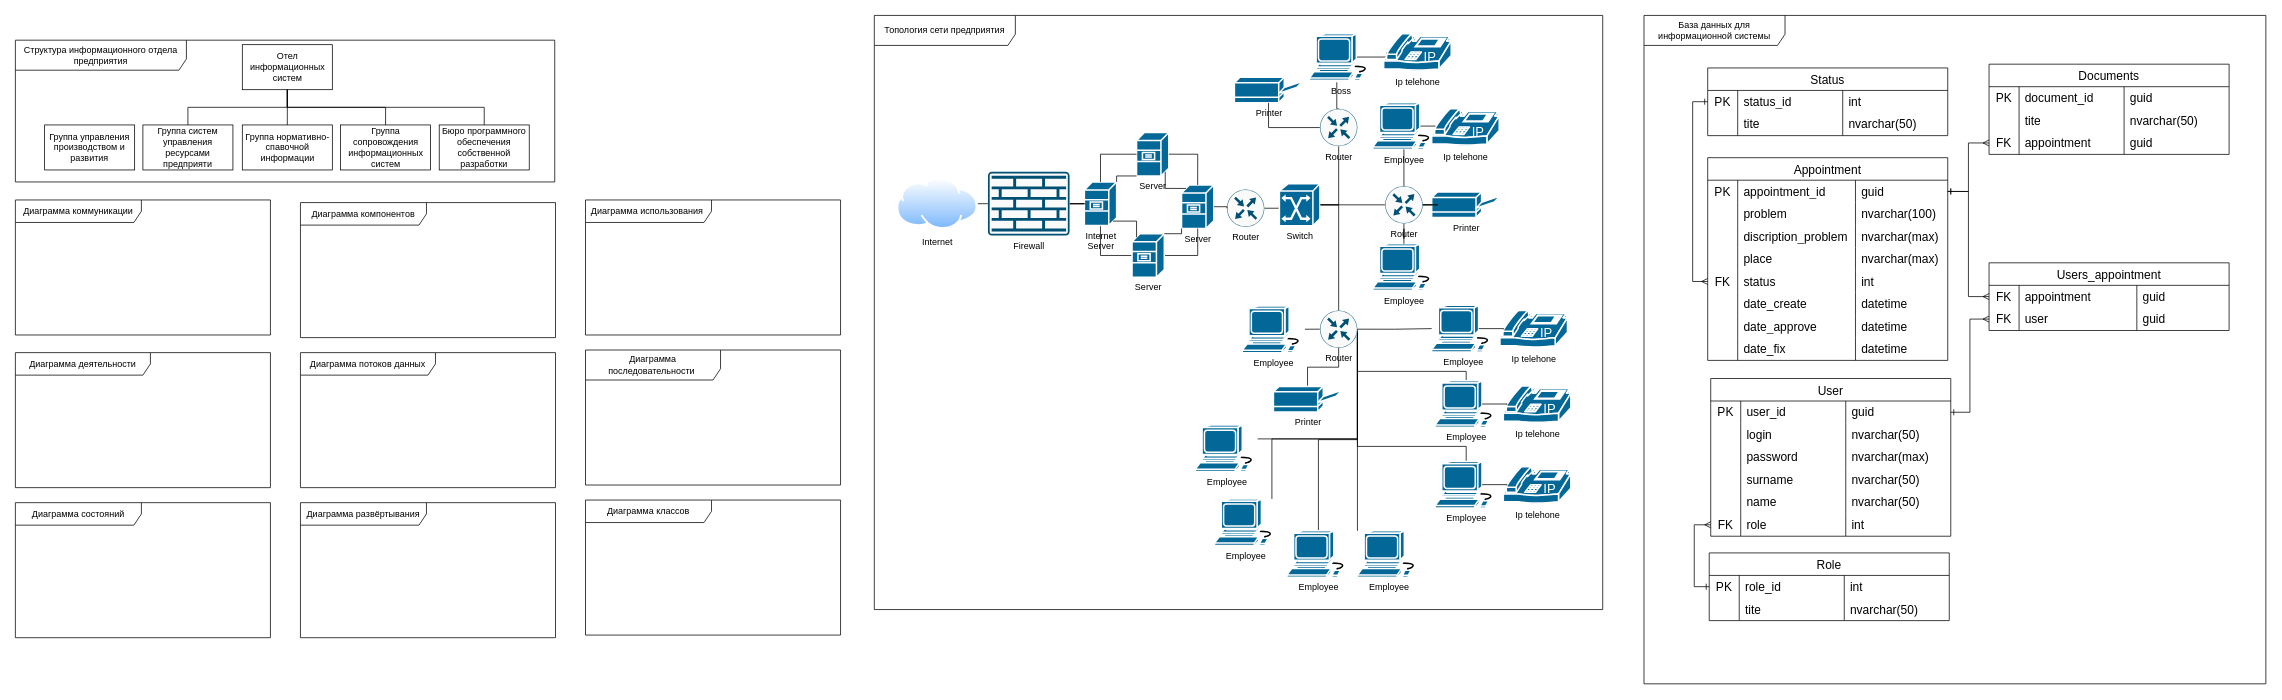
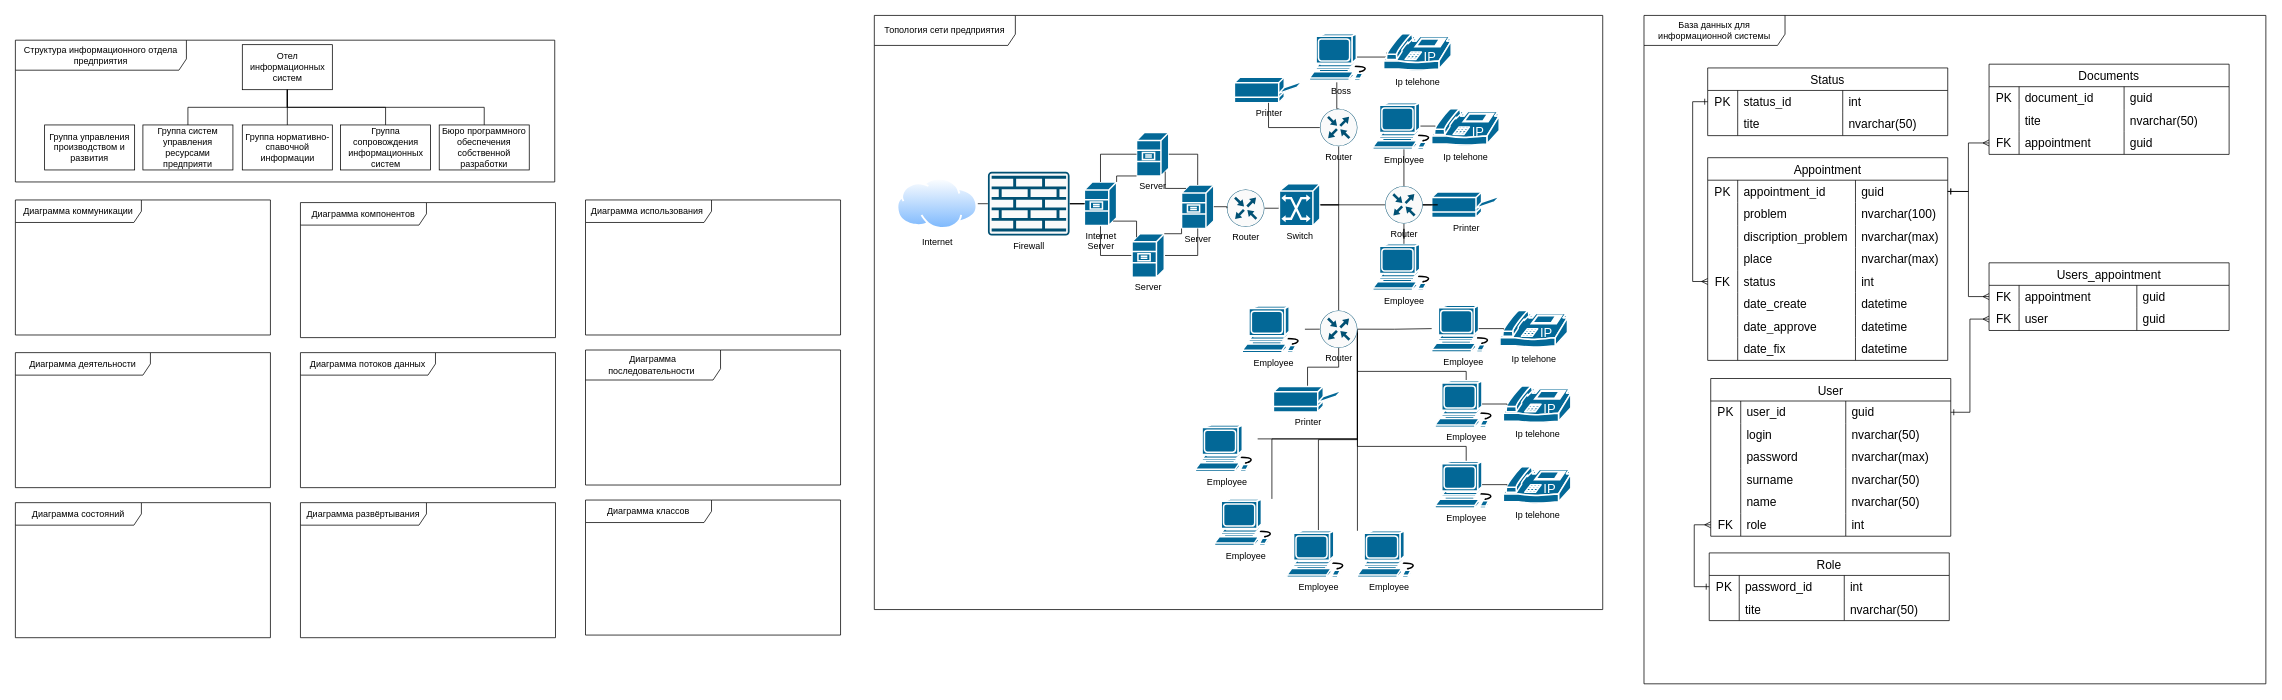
node "role_id": label "role_id" -> "password_id"
